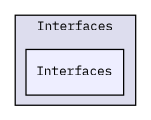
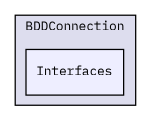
cluster "Interfaces": label "Interfaces" -> "BDDConnection"
